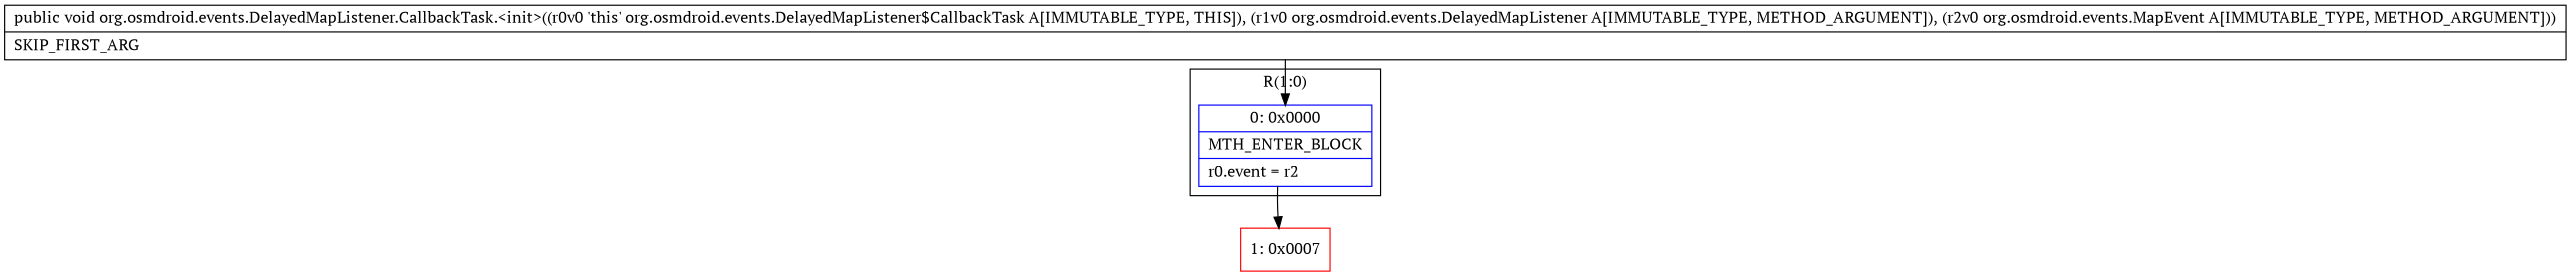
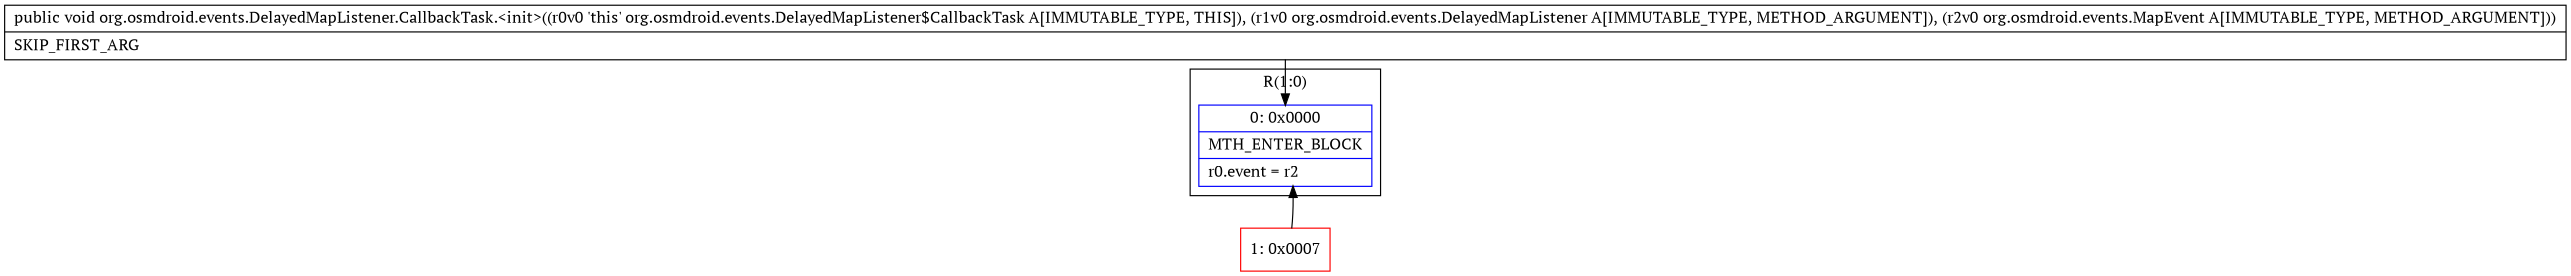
edge "0: 0x0000" -> "1: 0x0007": reversed
